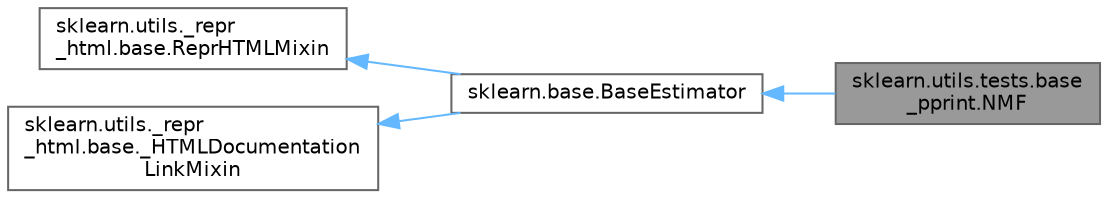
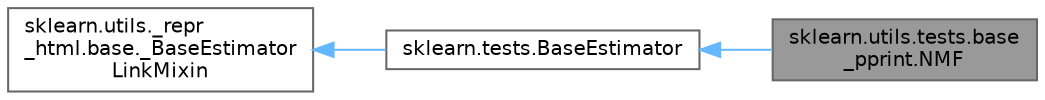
node "sklearn.utils._repr _html.base.ReprHTMLMixin": removed
node "sklearn.base.BaseEstimator": label "sklearn.base.BaseEstimator" -> "sklearn.tests.BaseEstimator"
node "sklearn.utils._repr _html.base._HTMLDocumentation LinkMixin": label "sklearn.utils._repr _html.base._HTMLDocumentation LinkMixin" -> "sklearn.utils._repr _html.base._BaseEstimator LinkMixin"
